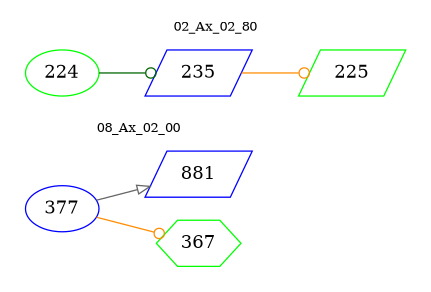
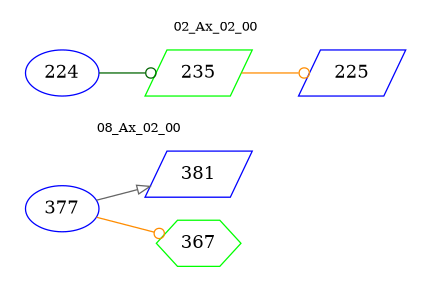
cluster "02_Ax_02_80": label "02_Ax_02_80" -> "02_Ax_02_00"
node "224": color green -> blue
node "235": color blue -> green
node "225": color green -> blue
node "881": label "881" -> "381"
